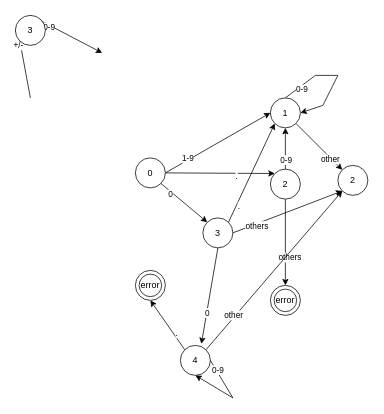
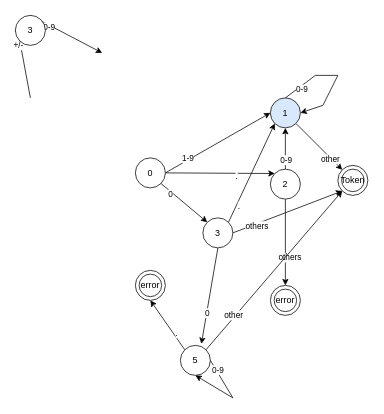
node "1": fillcolor #ffffff -> #dae8fc
node "Token": added
node "4": label "4" -> "5"
